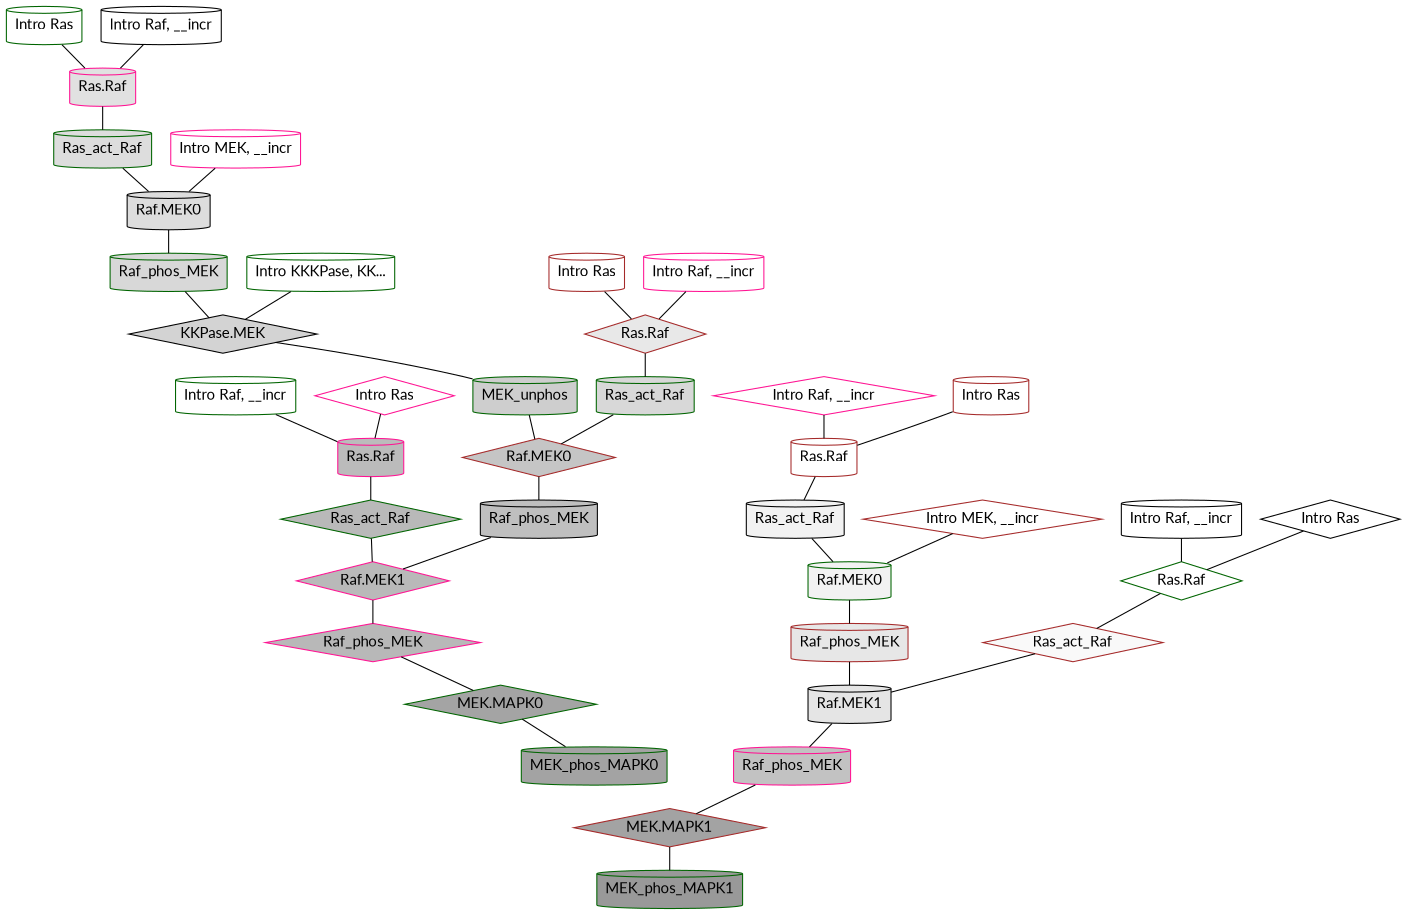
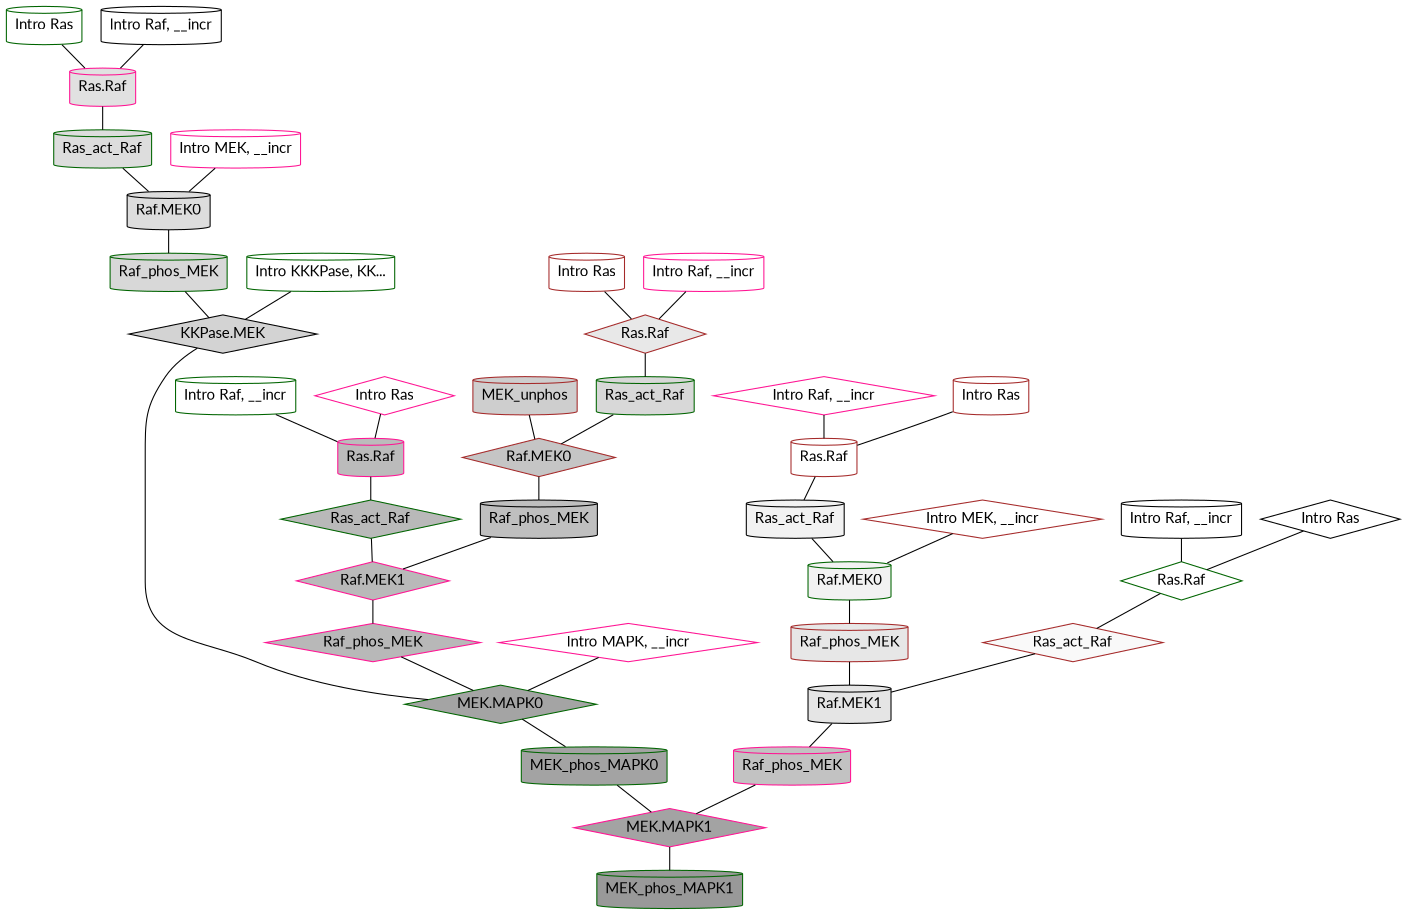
edge "KKPase.MEK" -- "MEK_unphos": now "KKPase.MEK" -- "MEK.MAPK0"
node "MEK_unphos": color darkgreen -> brown
node "Intro MAPK, __incr": added
edge "MEK_phos_MAPK0" -- "MEK.MAPK1": added
node "MEK.MAPK1": color brown -> deeppink
